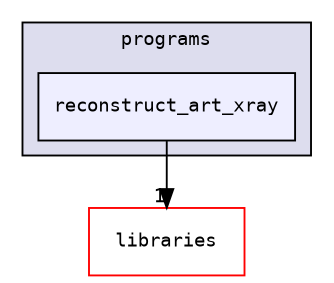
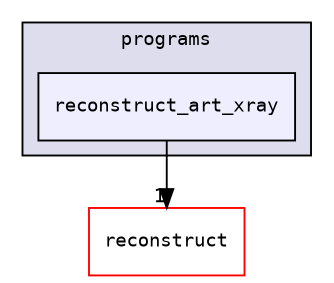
node "libraries": label "libraries" -> "reconstruct"
